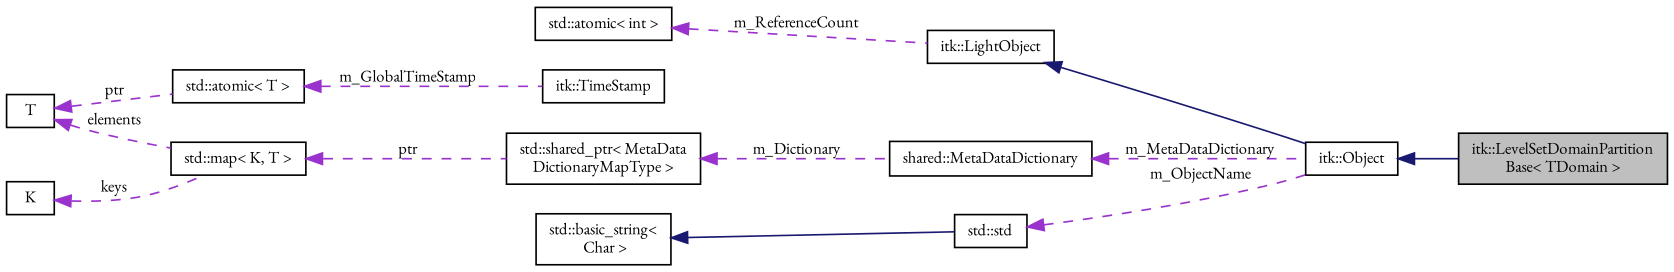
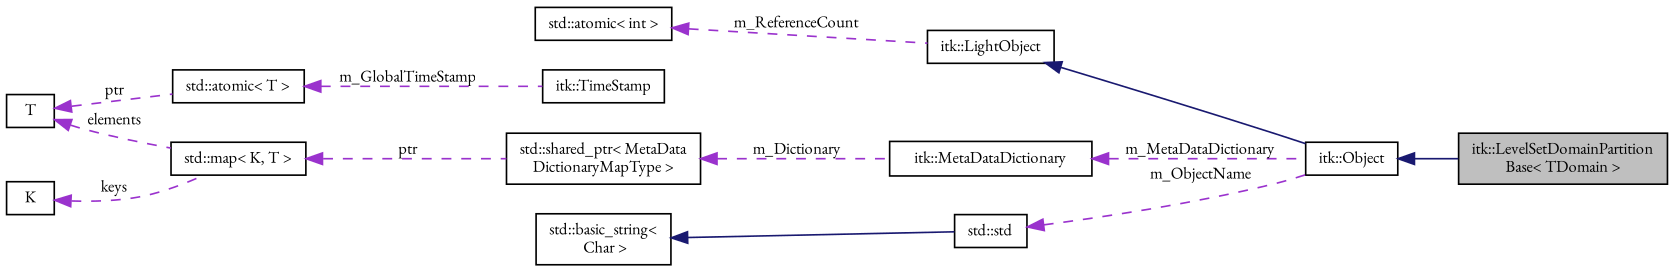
node "shared::MetaDataDictionary": label "shared::MetaDataDictionary" -> "itk::MetaDataDictionary"
